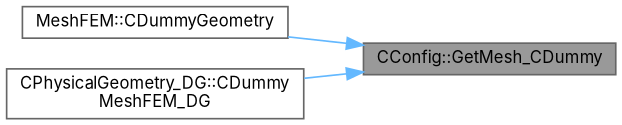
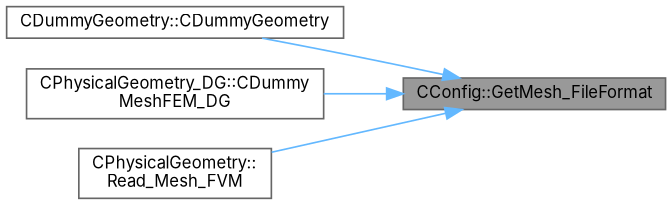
node "MeshFEM::CDummyGeometry": label "MeshFEM::CDummyGeometry" -> "CDummyGeometry::CDummyGeometry"
node "CConfig::GetMesh_CDummy": label "CConfig::GetMesh_CDummy" -> "CConfig::GetMesh_FileFormat"
node "CPhysicalGeometry:: Read_Mesh_FVM": added
